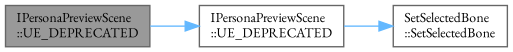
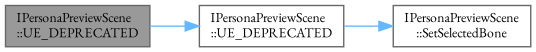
node "SetSelectedBone ::SetSelectedBone": label "SetSelectedBone ::SetSelectedBone" -> "IPersonaPreviewScene ::SetSelectedBone"
